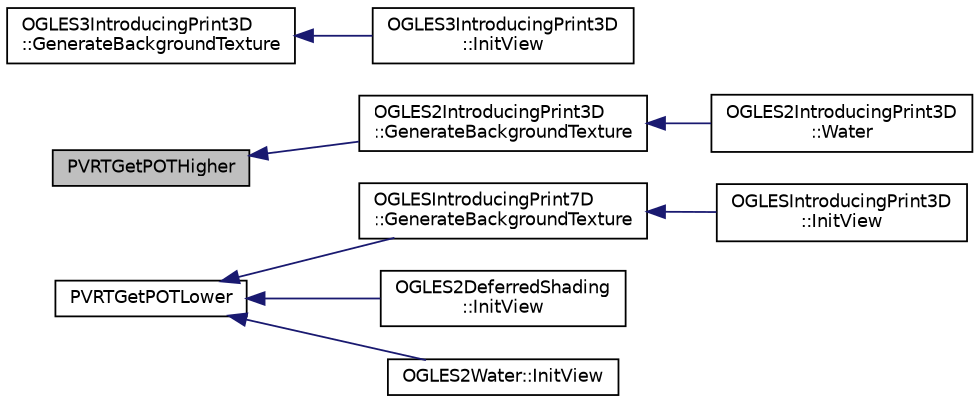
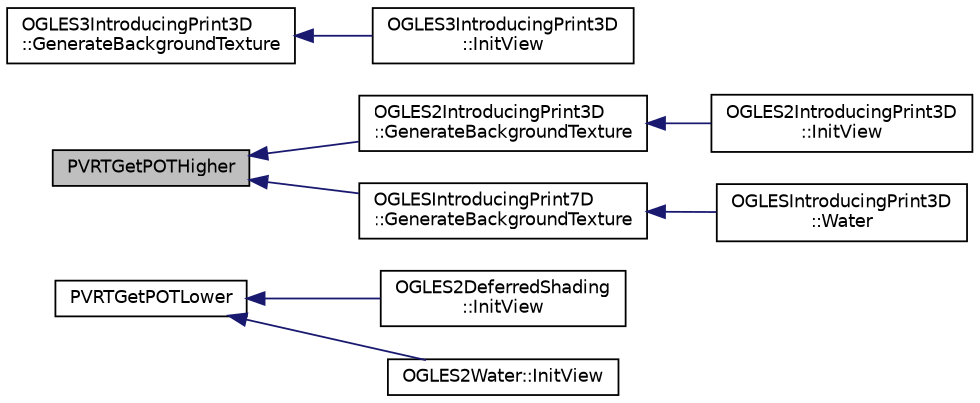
node "OGLES2IntroducingPrint3D ::Water": label "OGLES2IntroducingPrint3D ::Water" -> "OGLES2IntroducingPrint3D ::InitView"
node "OGLESIntroducingPrint3D ::InitView": label "OGLESIntroducingPrint3D ::InitView" -> "OGLESIntroducingPrint3D ::Water"
edge "OGLESIntroducingPrint7D ::GenerateBackgroundTexture" -> "PVRTGetPOTLower": now "OGLESIntroducingPrint7D ::GenerateBackgroundTexture" -> "PVRTGetPOTHigher"
